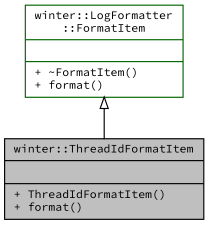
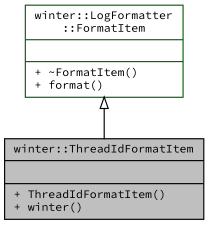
node "winter::ThreadIdFormatItem": text "+ format()" -> "+ winter()"
